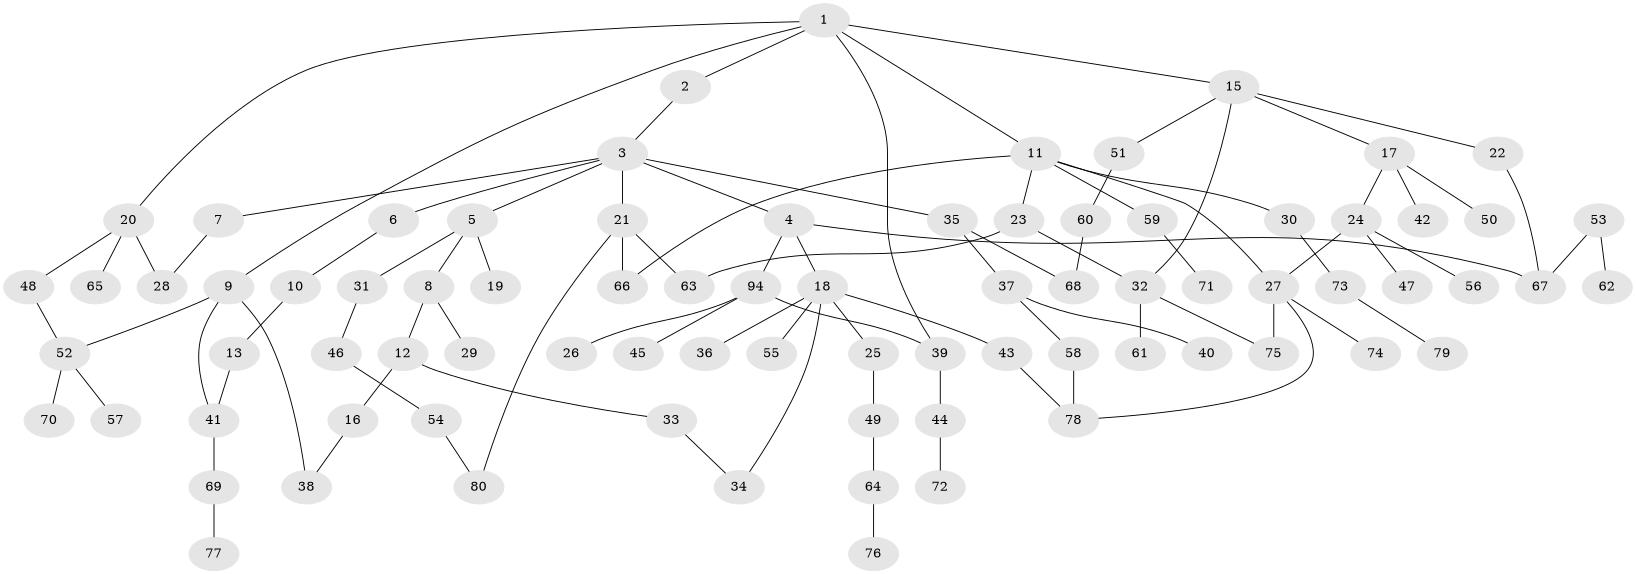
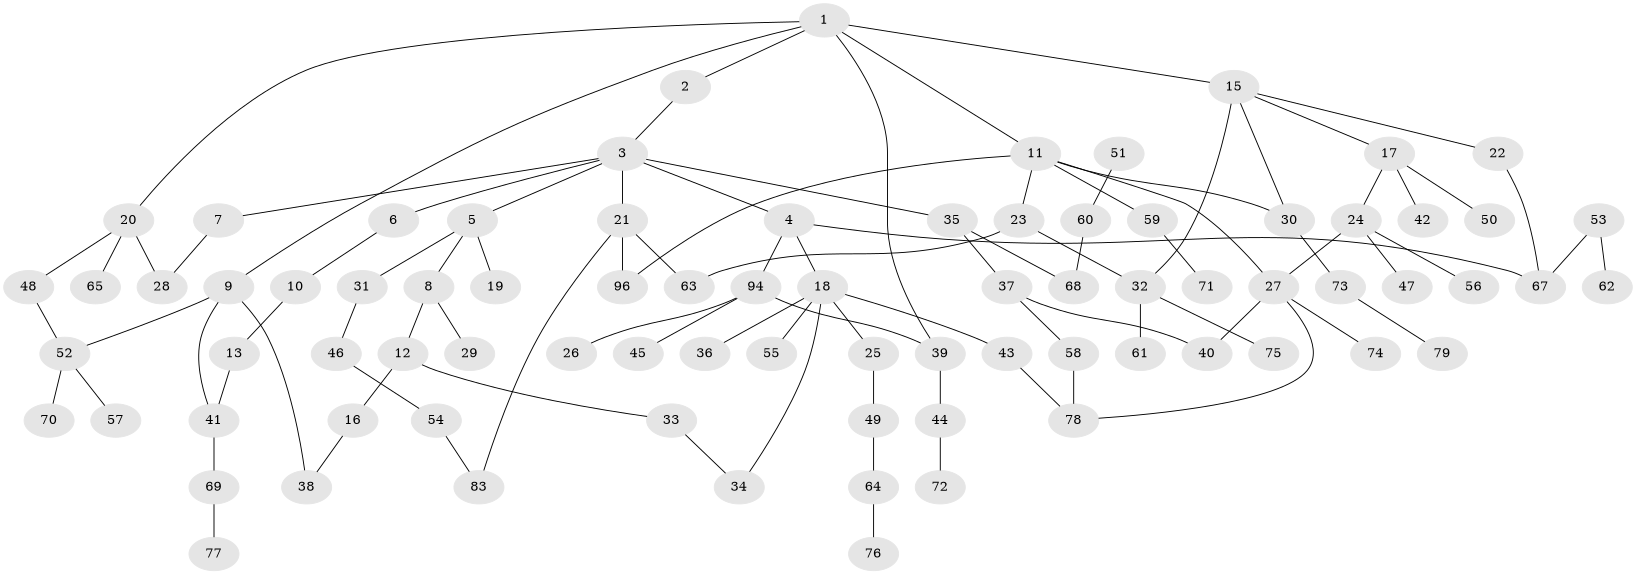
edge "15" -- "51": now "15" -- "30"
node "66": label "66" -> "96"
edge "27" -- "75": now "27" -- "40"
node "80": label "80" -> "83"
